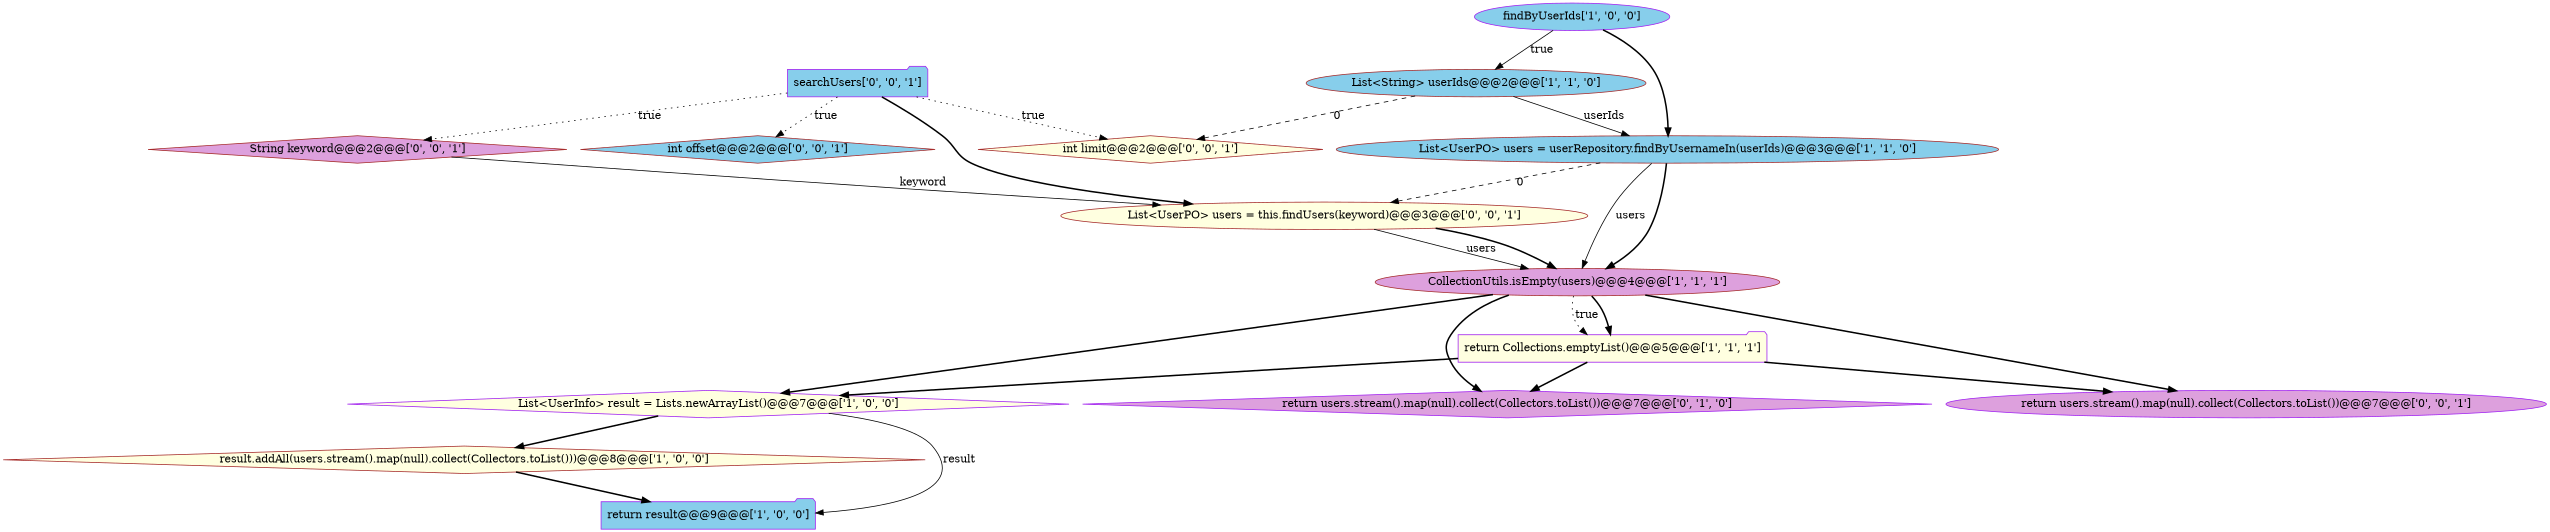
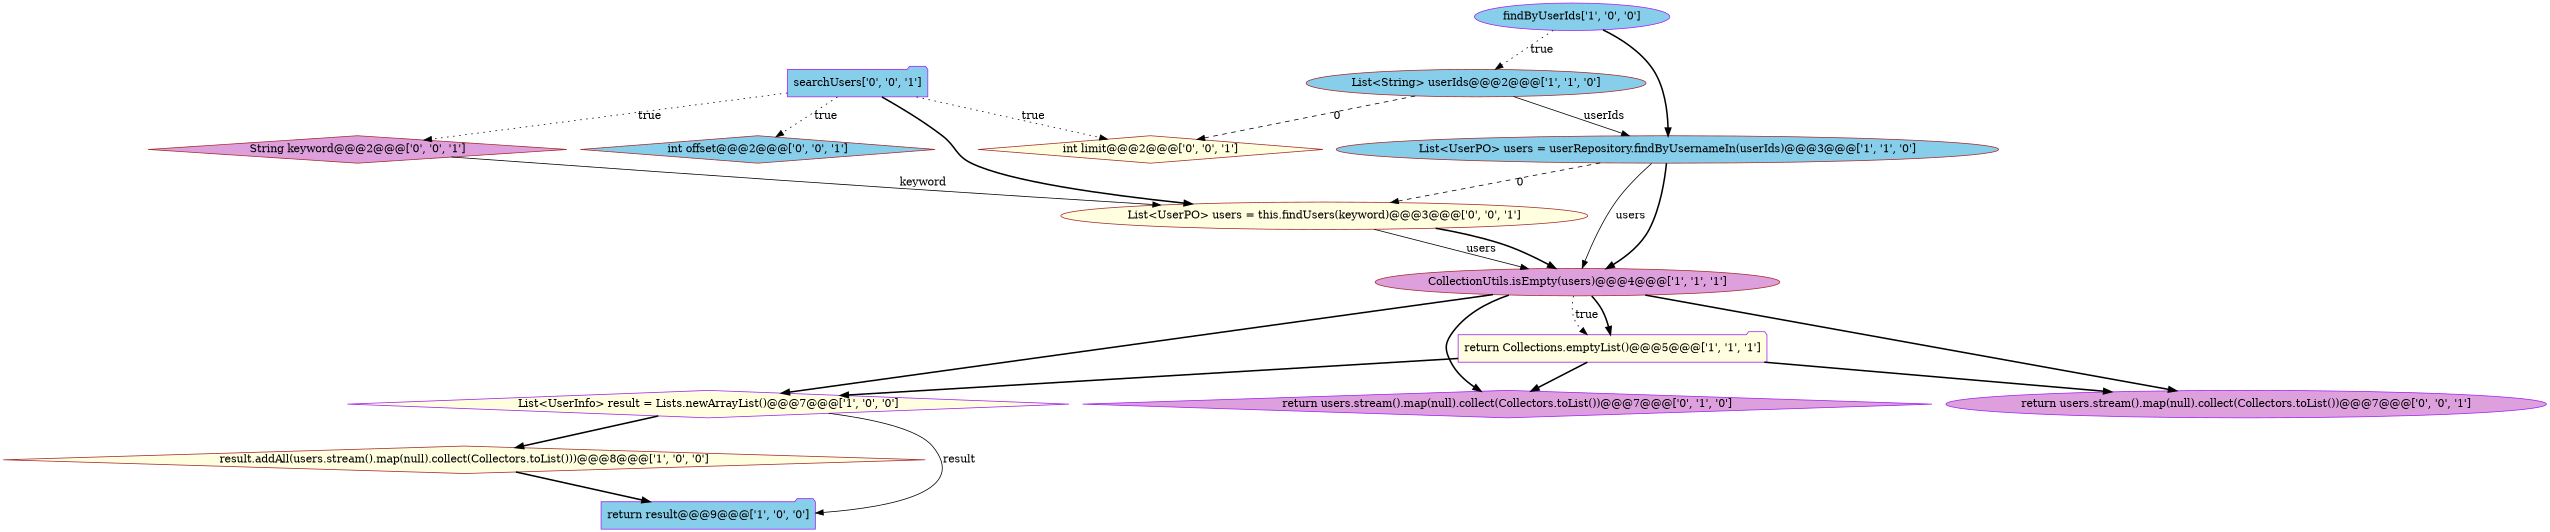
edge "findByUserIds['1', '0', '0']" -> "List<String> userIds@@@2@@@['1', '1', '0']": style solid -> dotted
